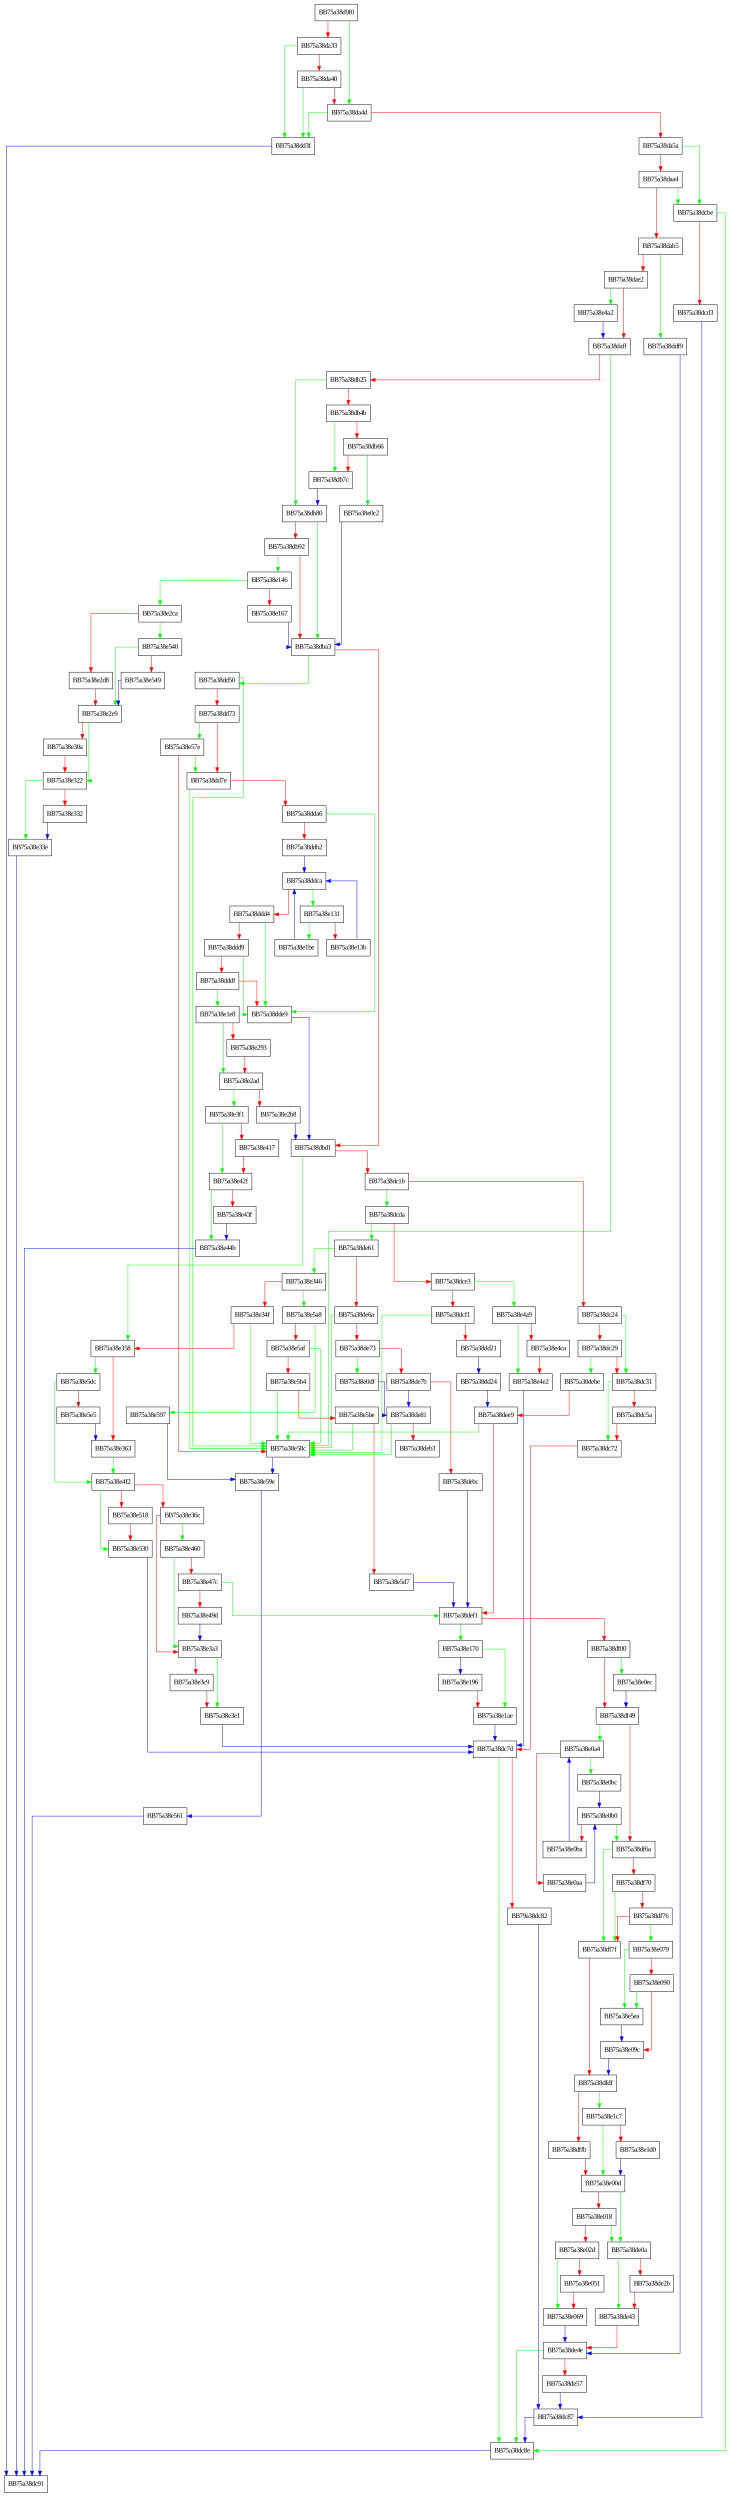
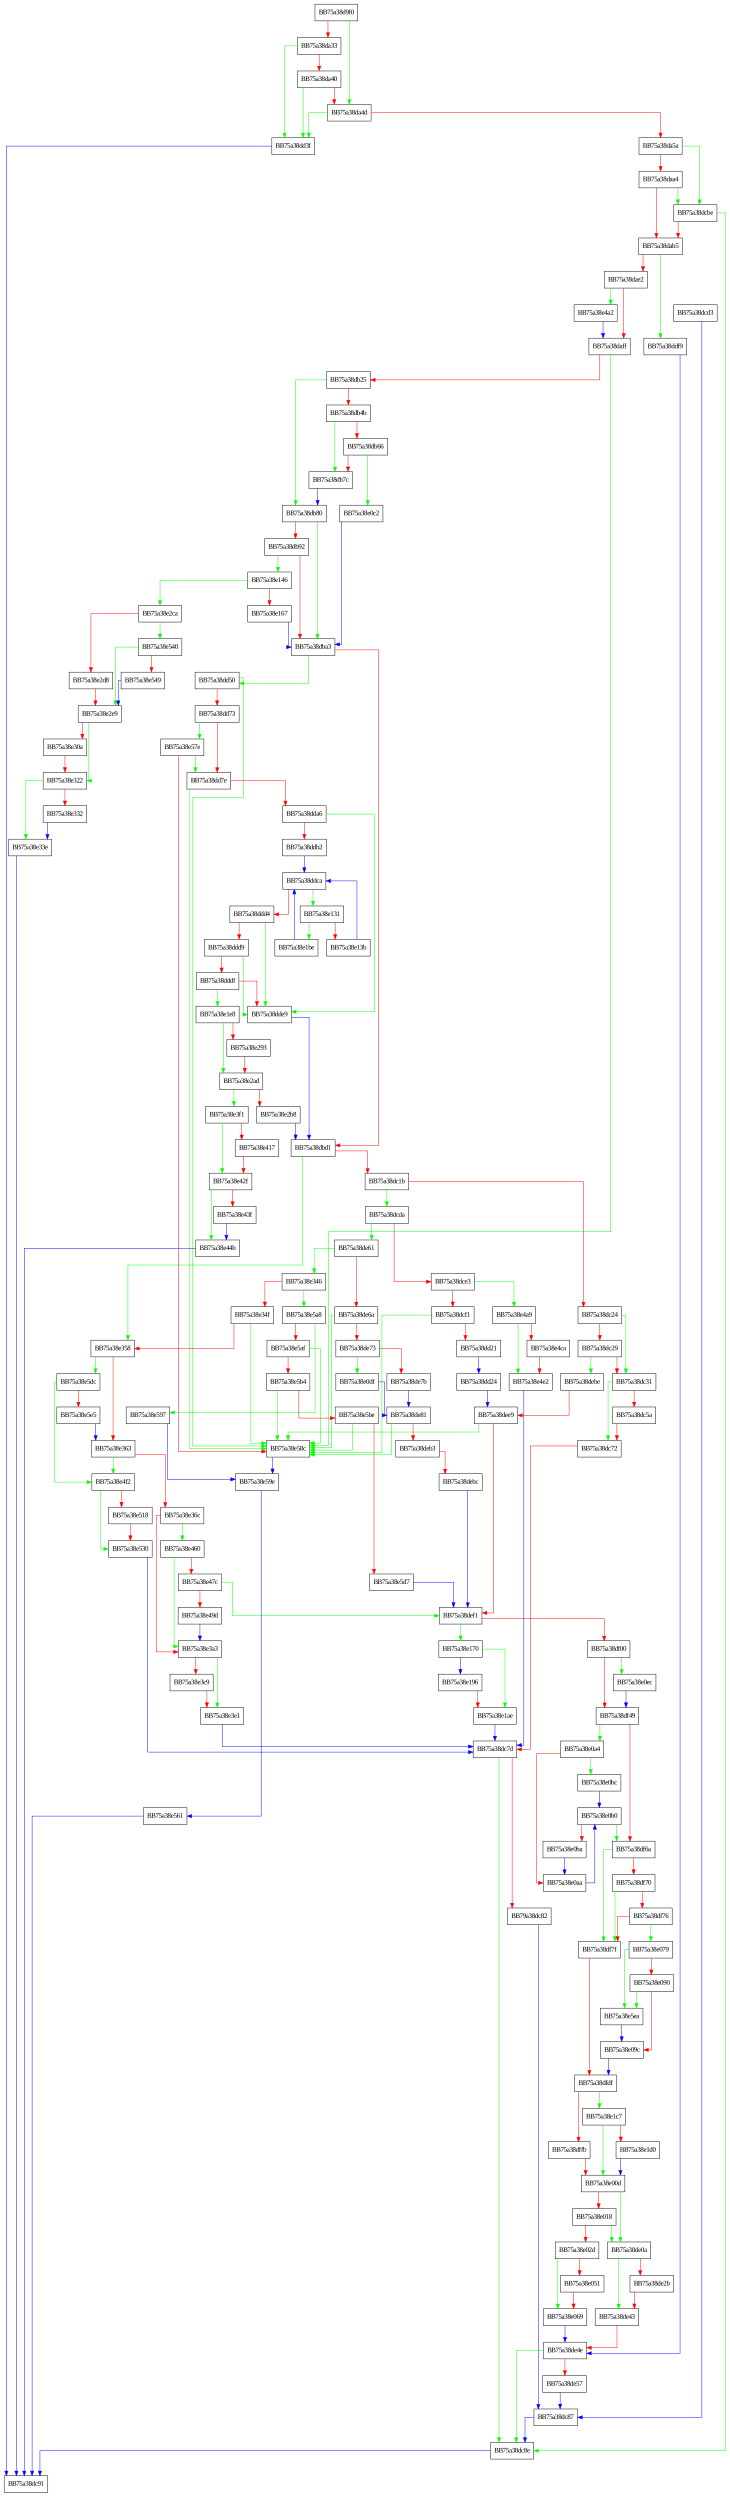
edge "BB75a38dcbe" -> "BB75a38dcd3": now "BB75a38dcbe" -> "BB75a38dab5"
edge "BB75a38de7b" -> "BB75a38debc": now "BB75a38deb3" -> "BB75a38debc"
edge "BB75a38e4f2" -> "BB75a38e36c": now "BB75a38e363" -> "BB75a38e36c"
edge "BB75a38e0ba" -> "BB75a38e0a4": now "BB75a38e0ba" -> "BB75a38e0aa"
